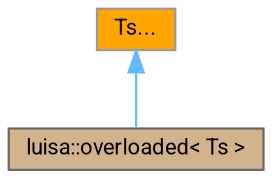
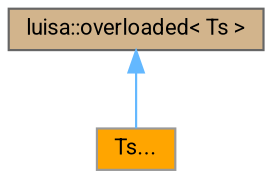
edge "luisa::overloaded< Ts >" -> "Ts...": reversed
